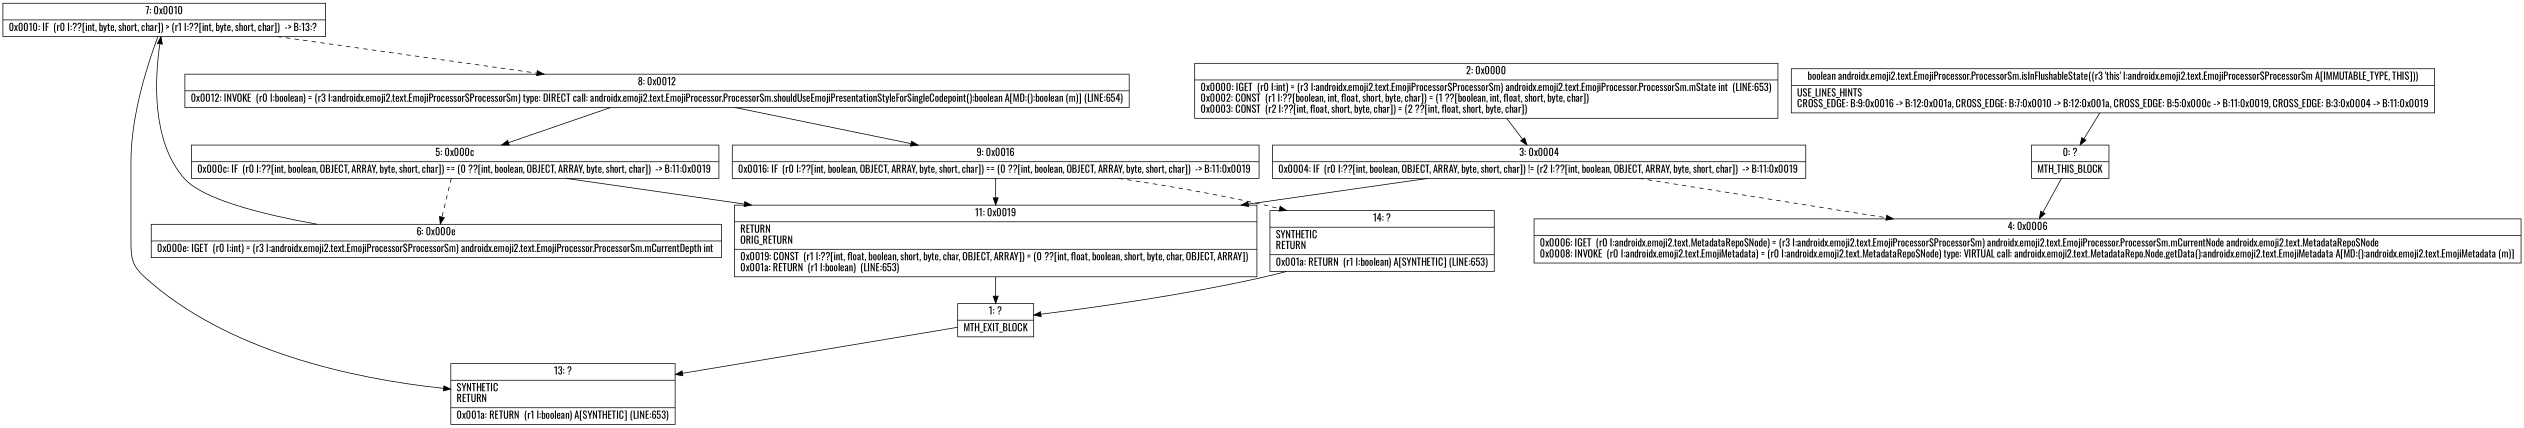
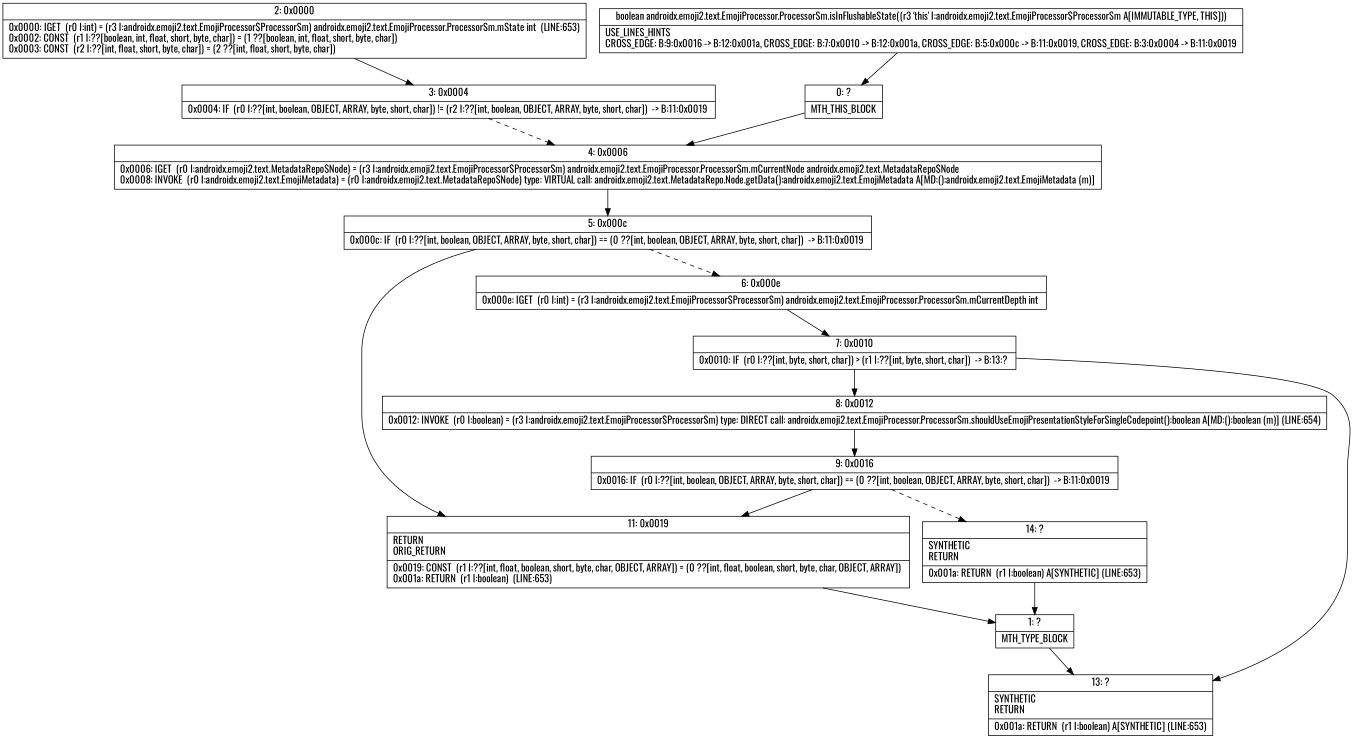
edge "7: 0x0010" -> "8: 0x0012": style dashed -> solid
edge "8: 0x0012" -> "5: 0x000c": now "4: 0x0006" -> "5: 0x000c"
edge "3: 0x0004" -> "11: 0x0019": removed
node "1: ?": text "MTH_EXIT_BLOCK" -> "MTH_TYPE_BLOCK"
